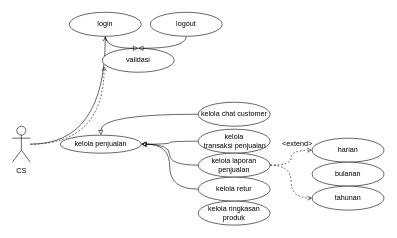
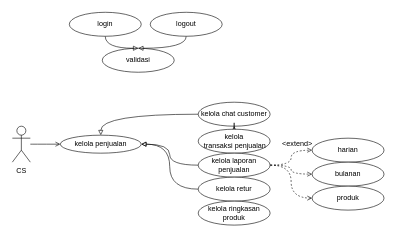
edge "CS" -> "login": now "CS" -> "kelola penjualan"
edge "CS" -> "validasi": removed
edge "kelola transaksi penjualan" -> "kelola penjualan": now "kelola transaksi penjualan" -> "kelola chat customer"
edge "kelola laporan penjualan" -> "bulanan": added
node "tahunan": label "tahunan" -> "produk"
